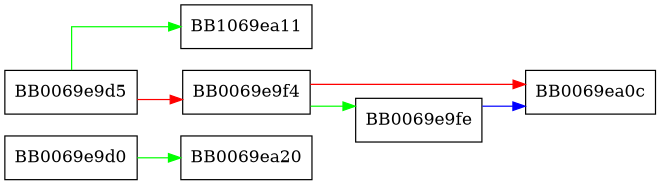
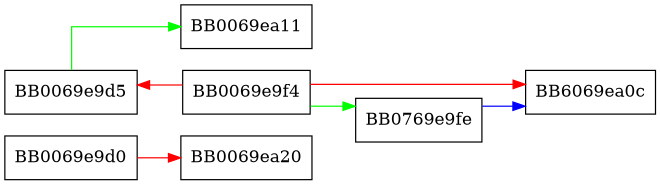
node "BB1069ea11": label "BB1069ea11" -> "BB0069ea11"
node "BB0069ea0c": label "BB0069ea0c" -> "BB6069ea0c"
edge "BB0069e9d5" -> "BB0069e9f4": reversed
node "BB0069e9fe": label "BB0069e9fe" -> "BB0769e9fe"
edge "BB0069e9d0" -> "BB0069ea20": color green -> red
